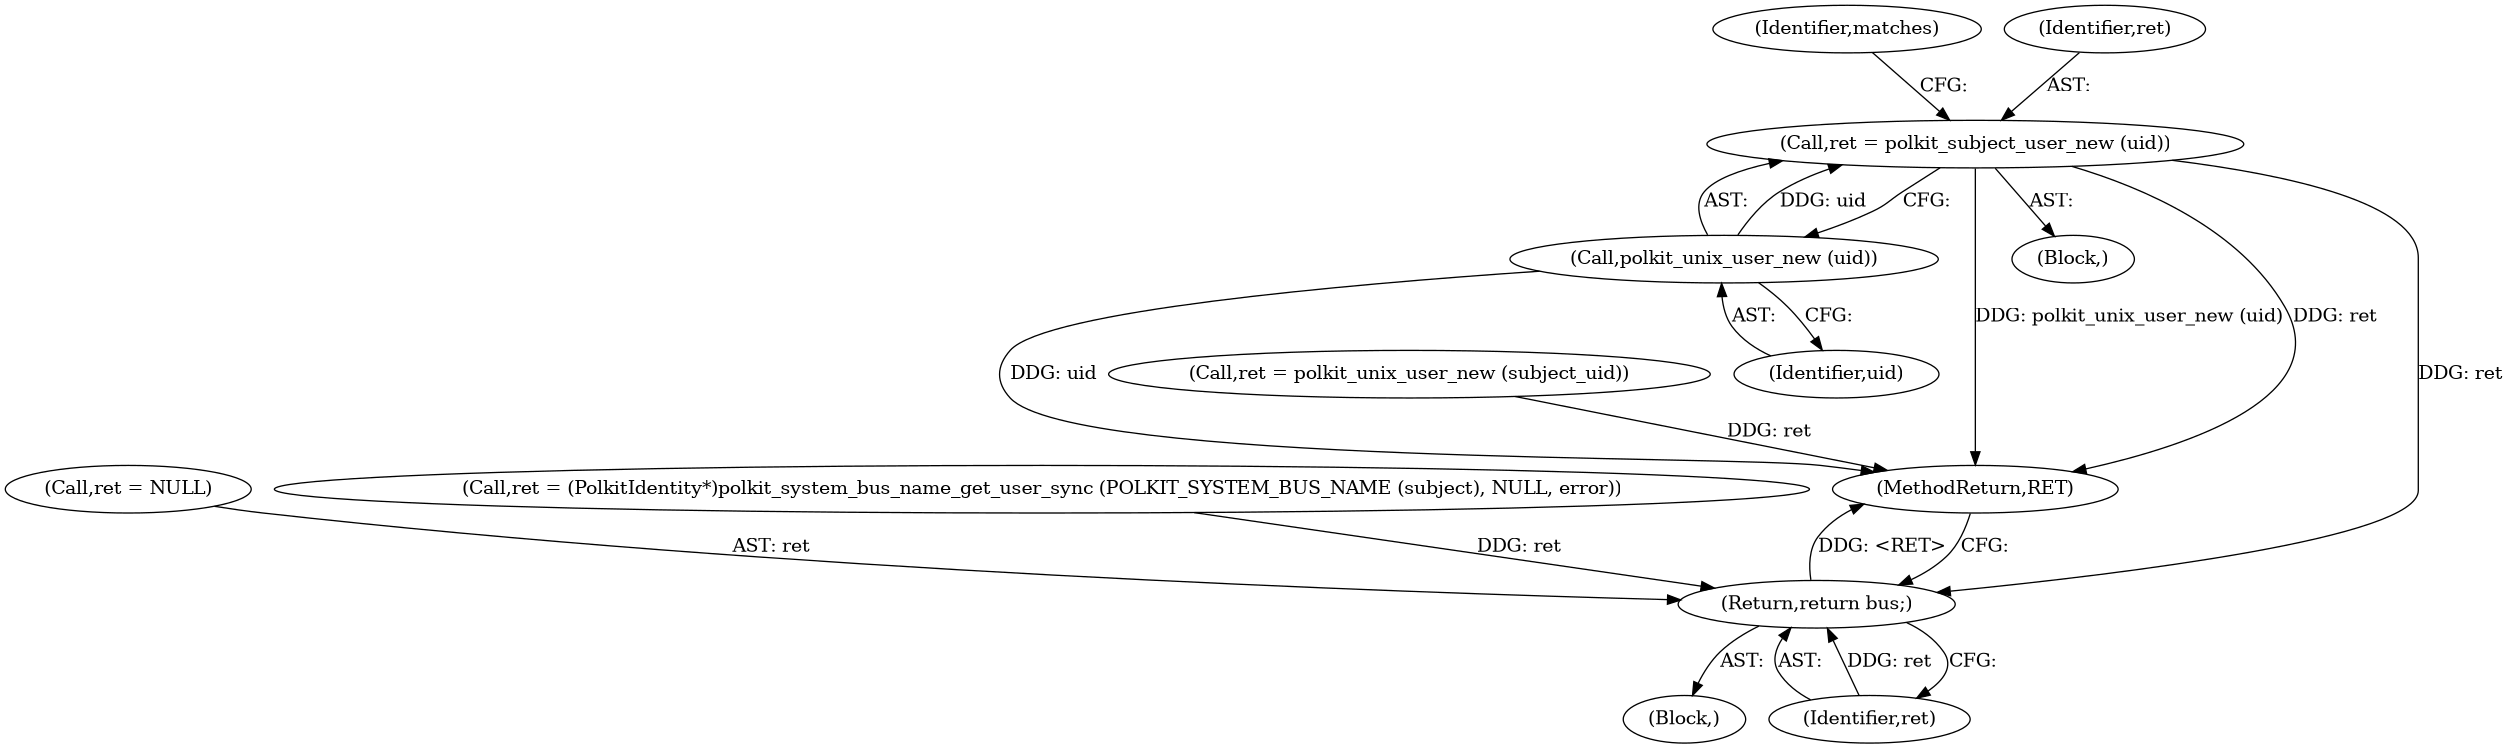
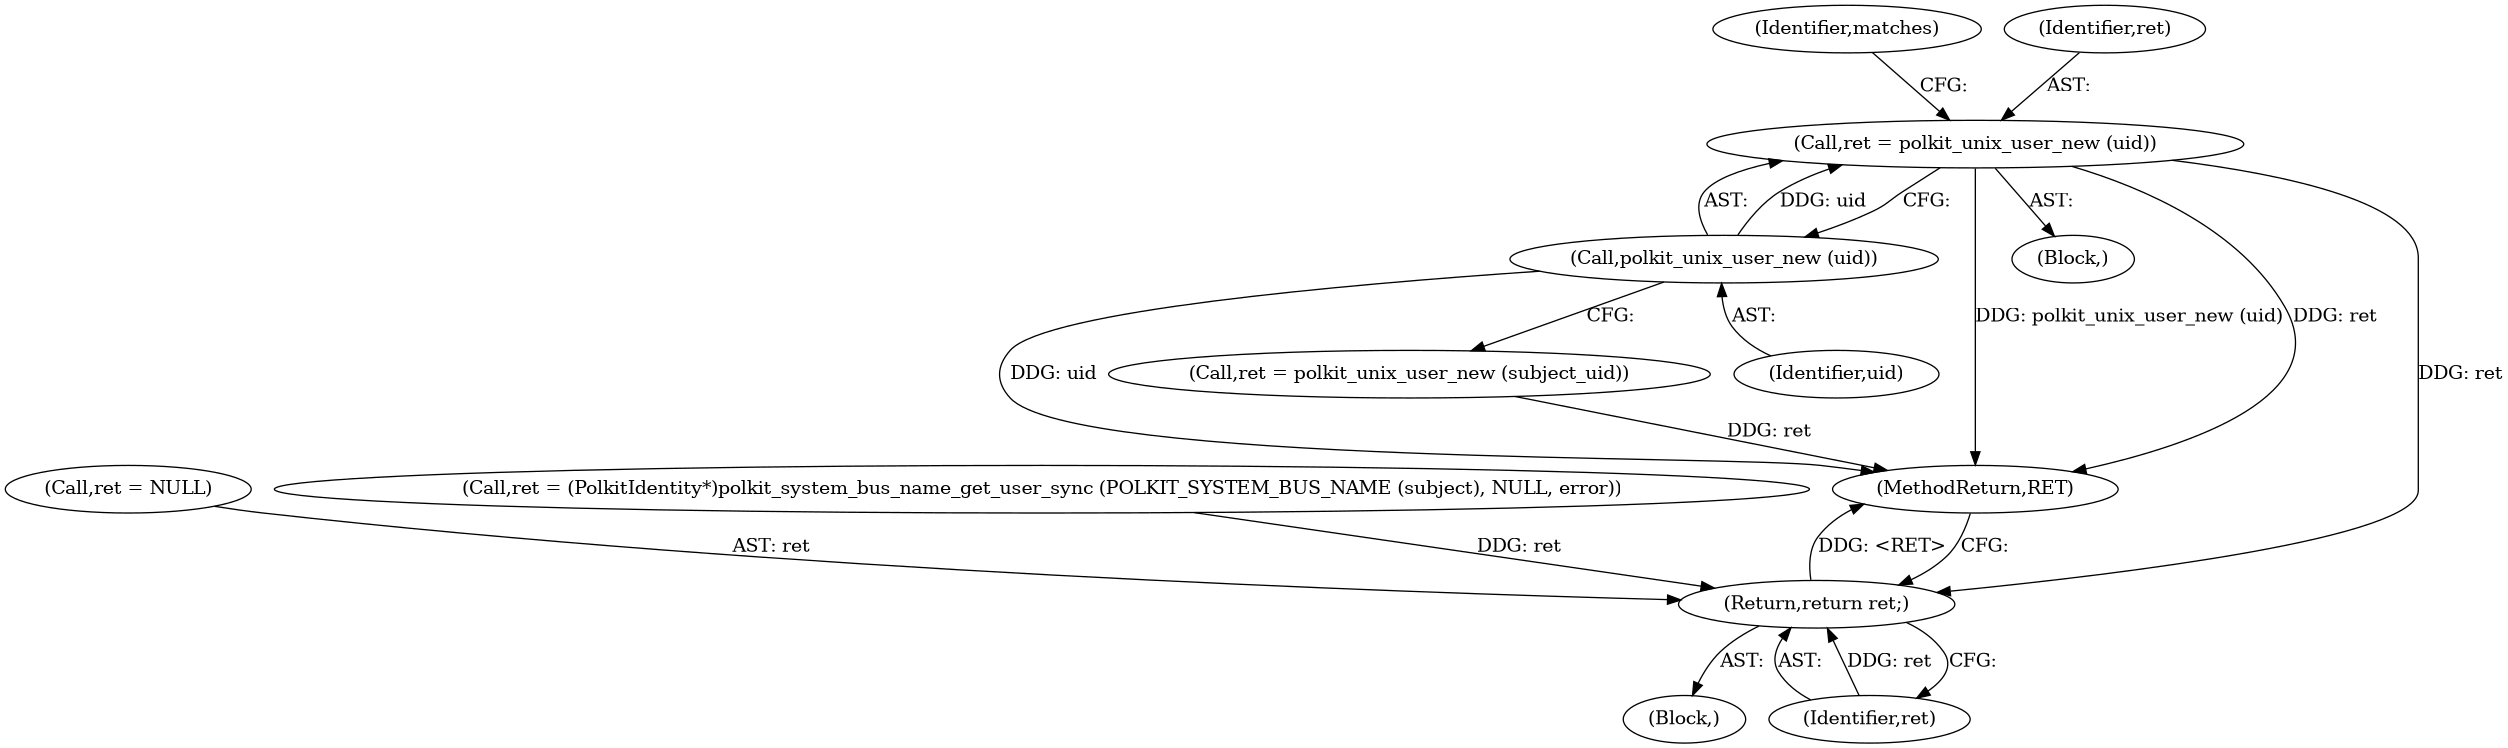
node "(Call,ret = polkit_subject_user_new (uid))": label "(Call,ret = polkit_subject_user_new (uid))" -> "(Call,ret = polkit_unix_user_new (uid))"
edge "(Call,polkit_unix_user_new (uid))" -> "(Identifier,uid)": now "(Call,polkit_unix_user_new (uid))" -> "(Call,ret = polkit_unix_user_new (subject_uid))"
node "(Return,return bus;)": label "(Return,return bus;)" -> "(Return,return ret;)"
